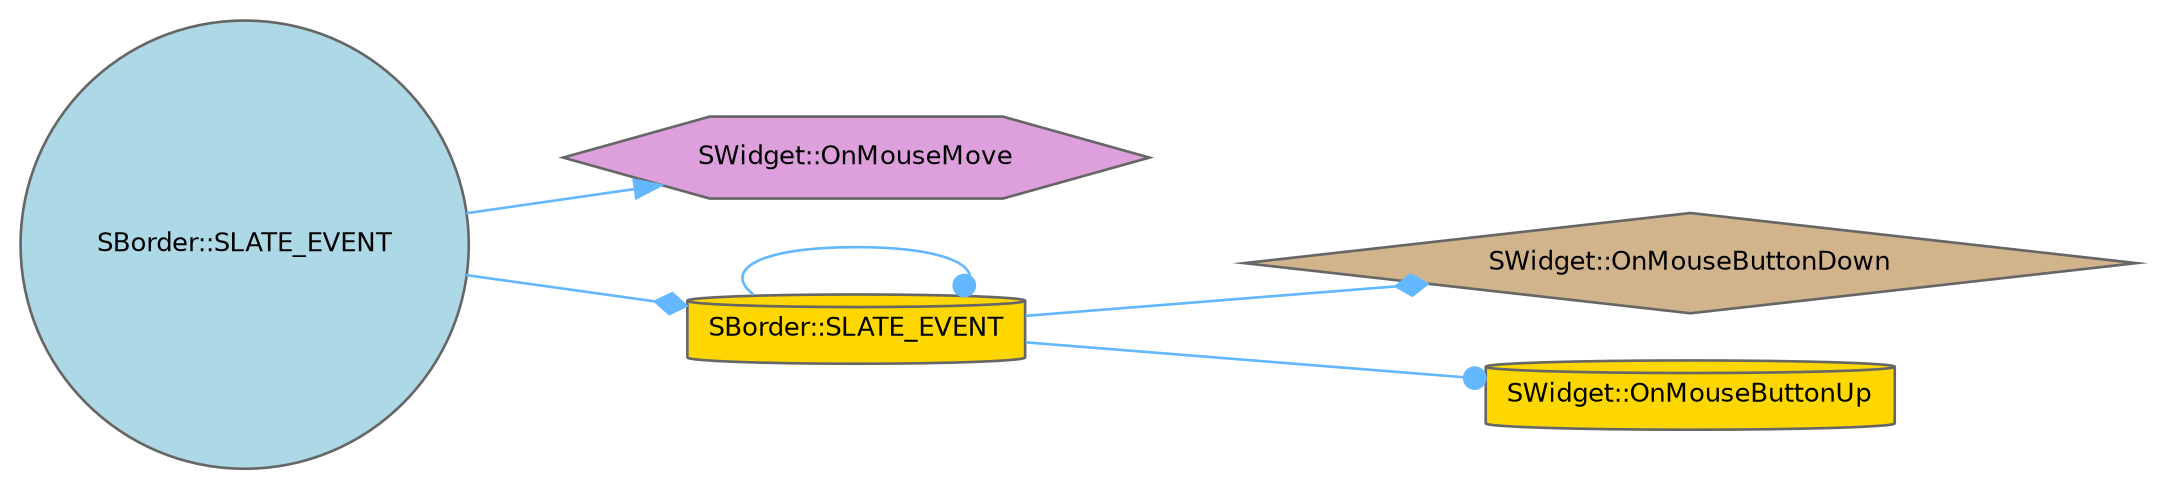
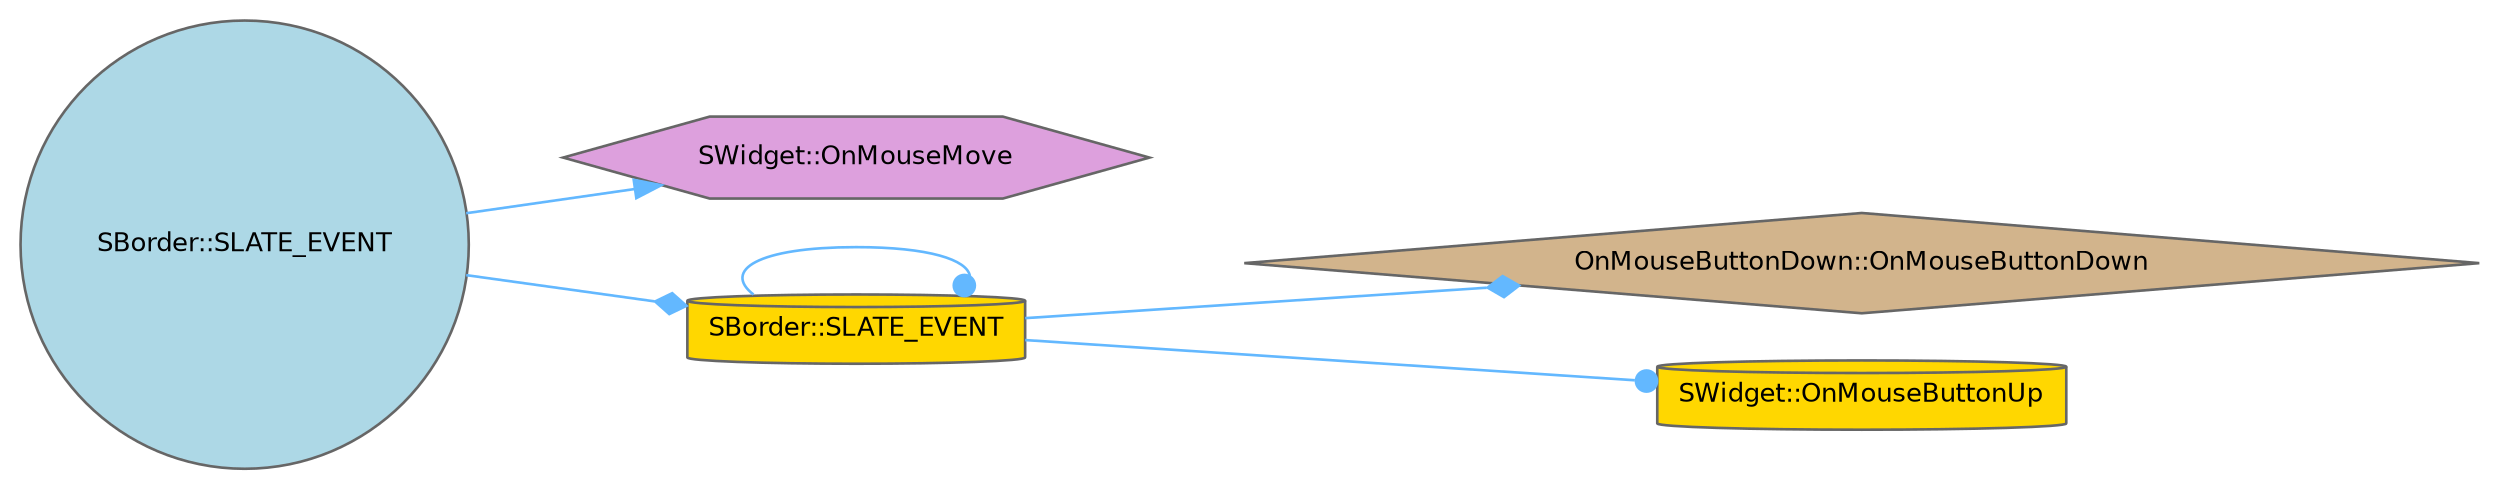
node "SWidget::OnMouseButtonDown": label "SWidget::OnMouseButtonDown" -> "OnMouseButtonDown::OnMouseButtonDown"
